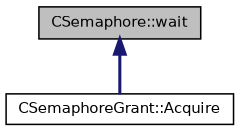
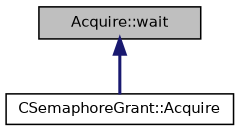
node "CSemaphore::wait": label "CSemaphore::wait" -> "Acquire::wait"
